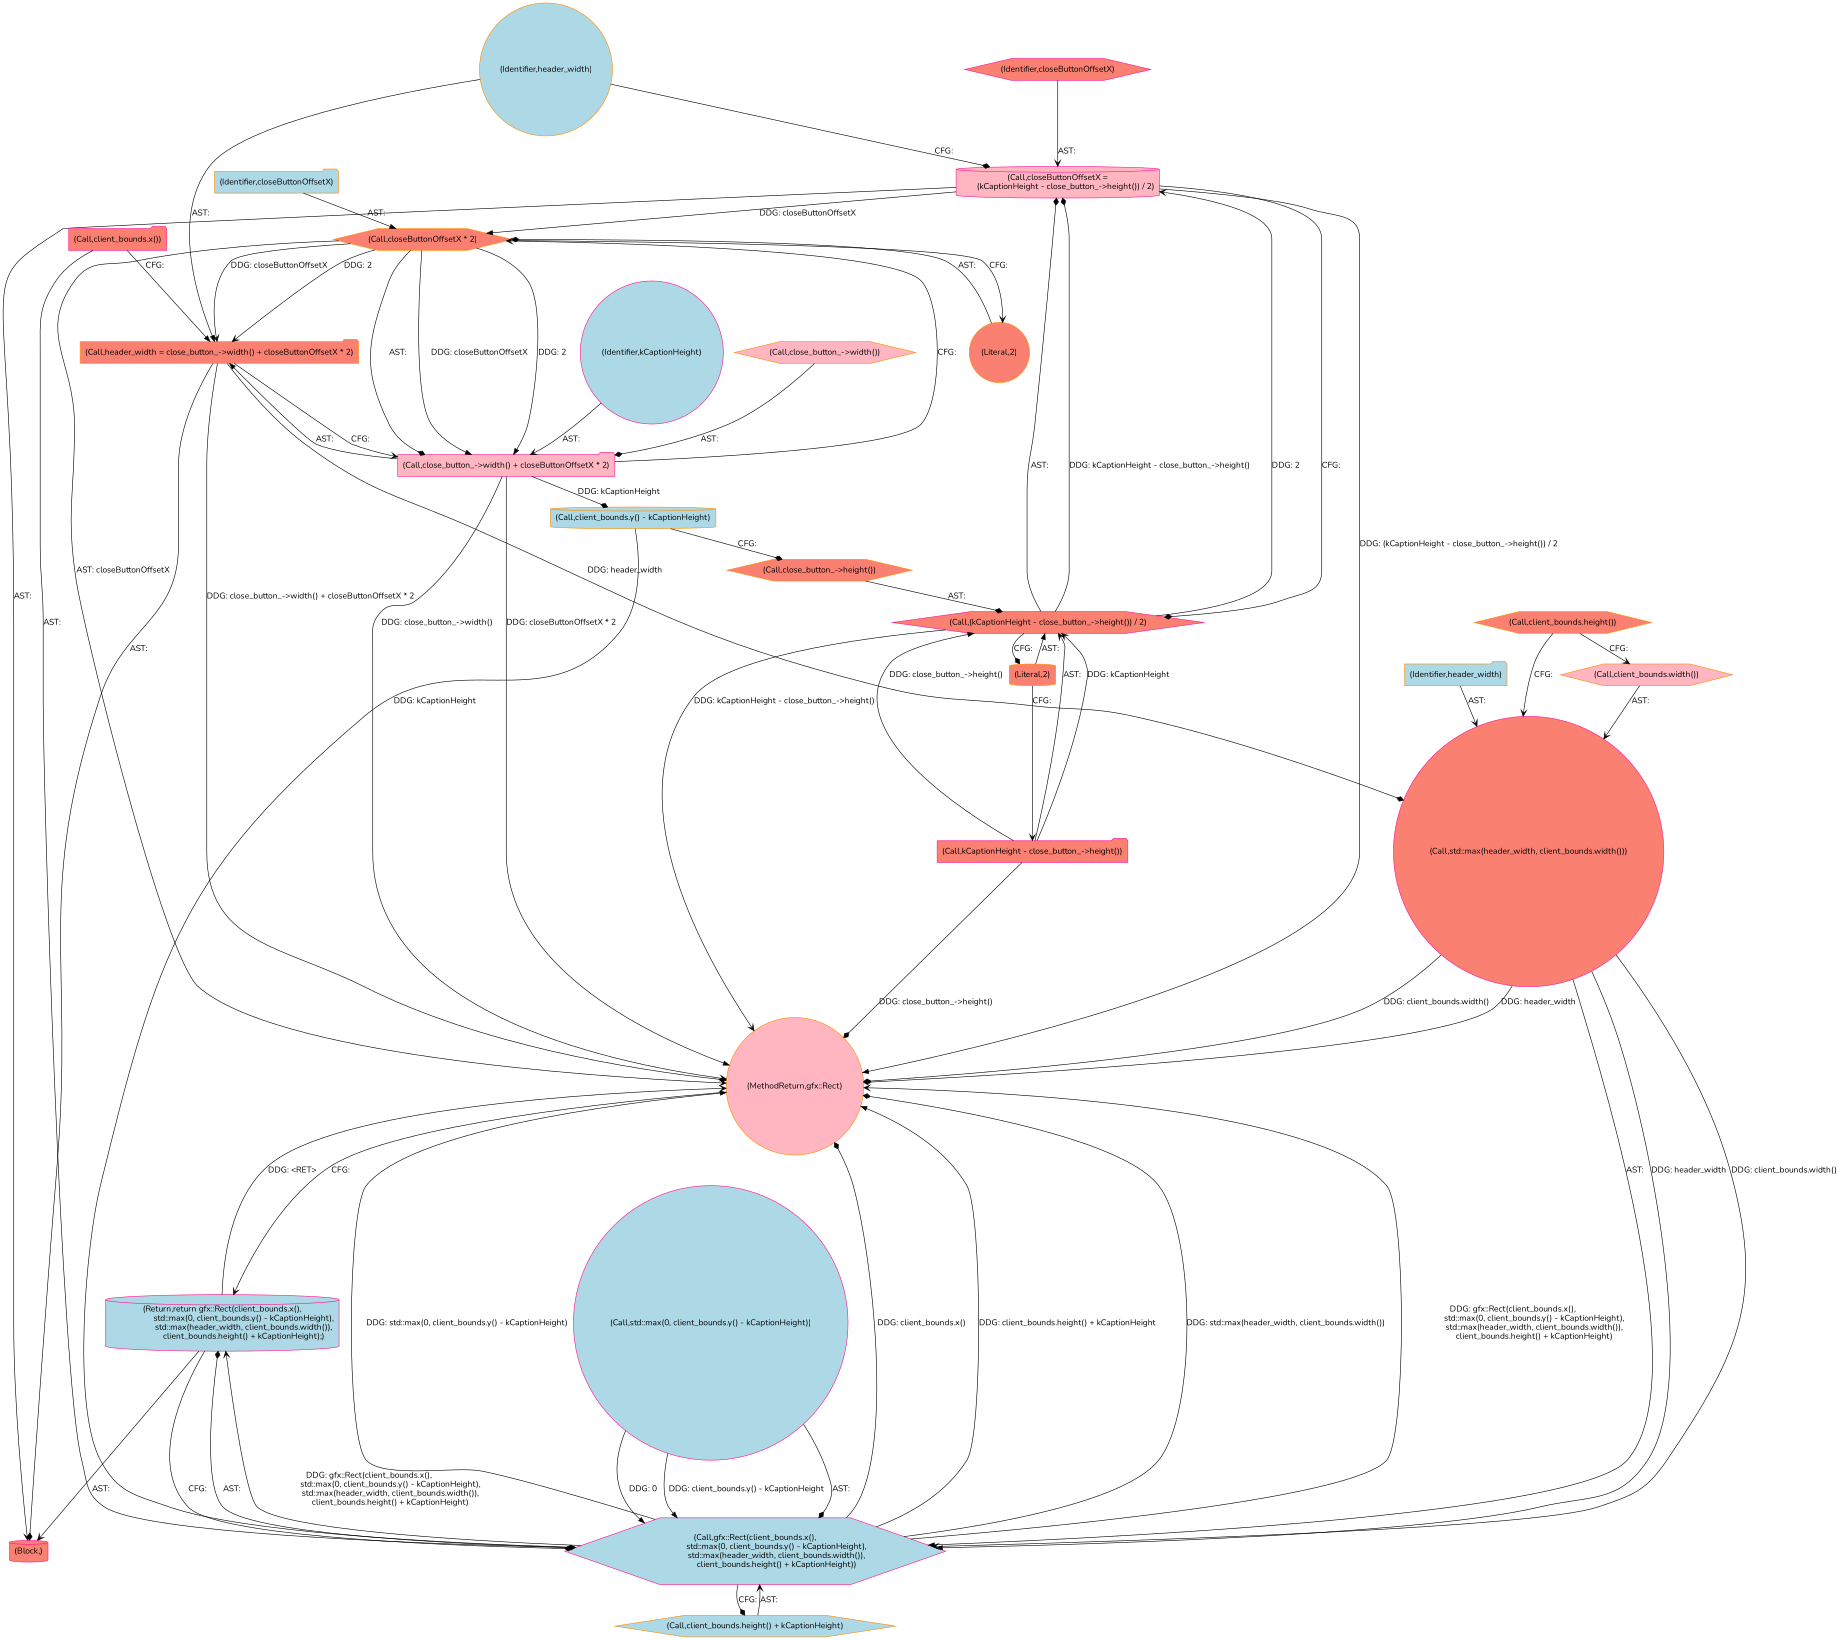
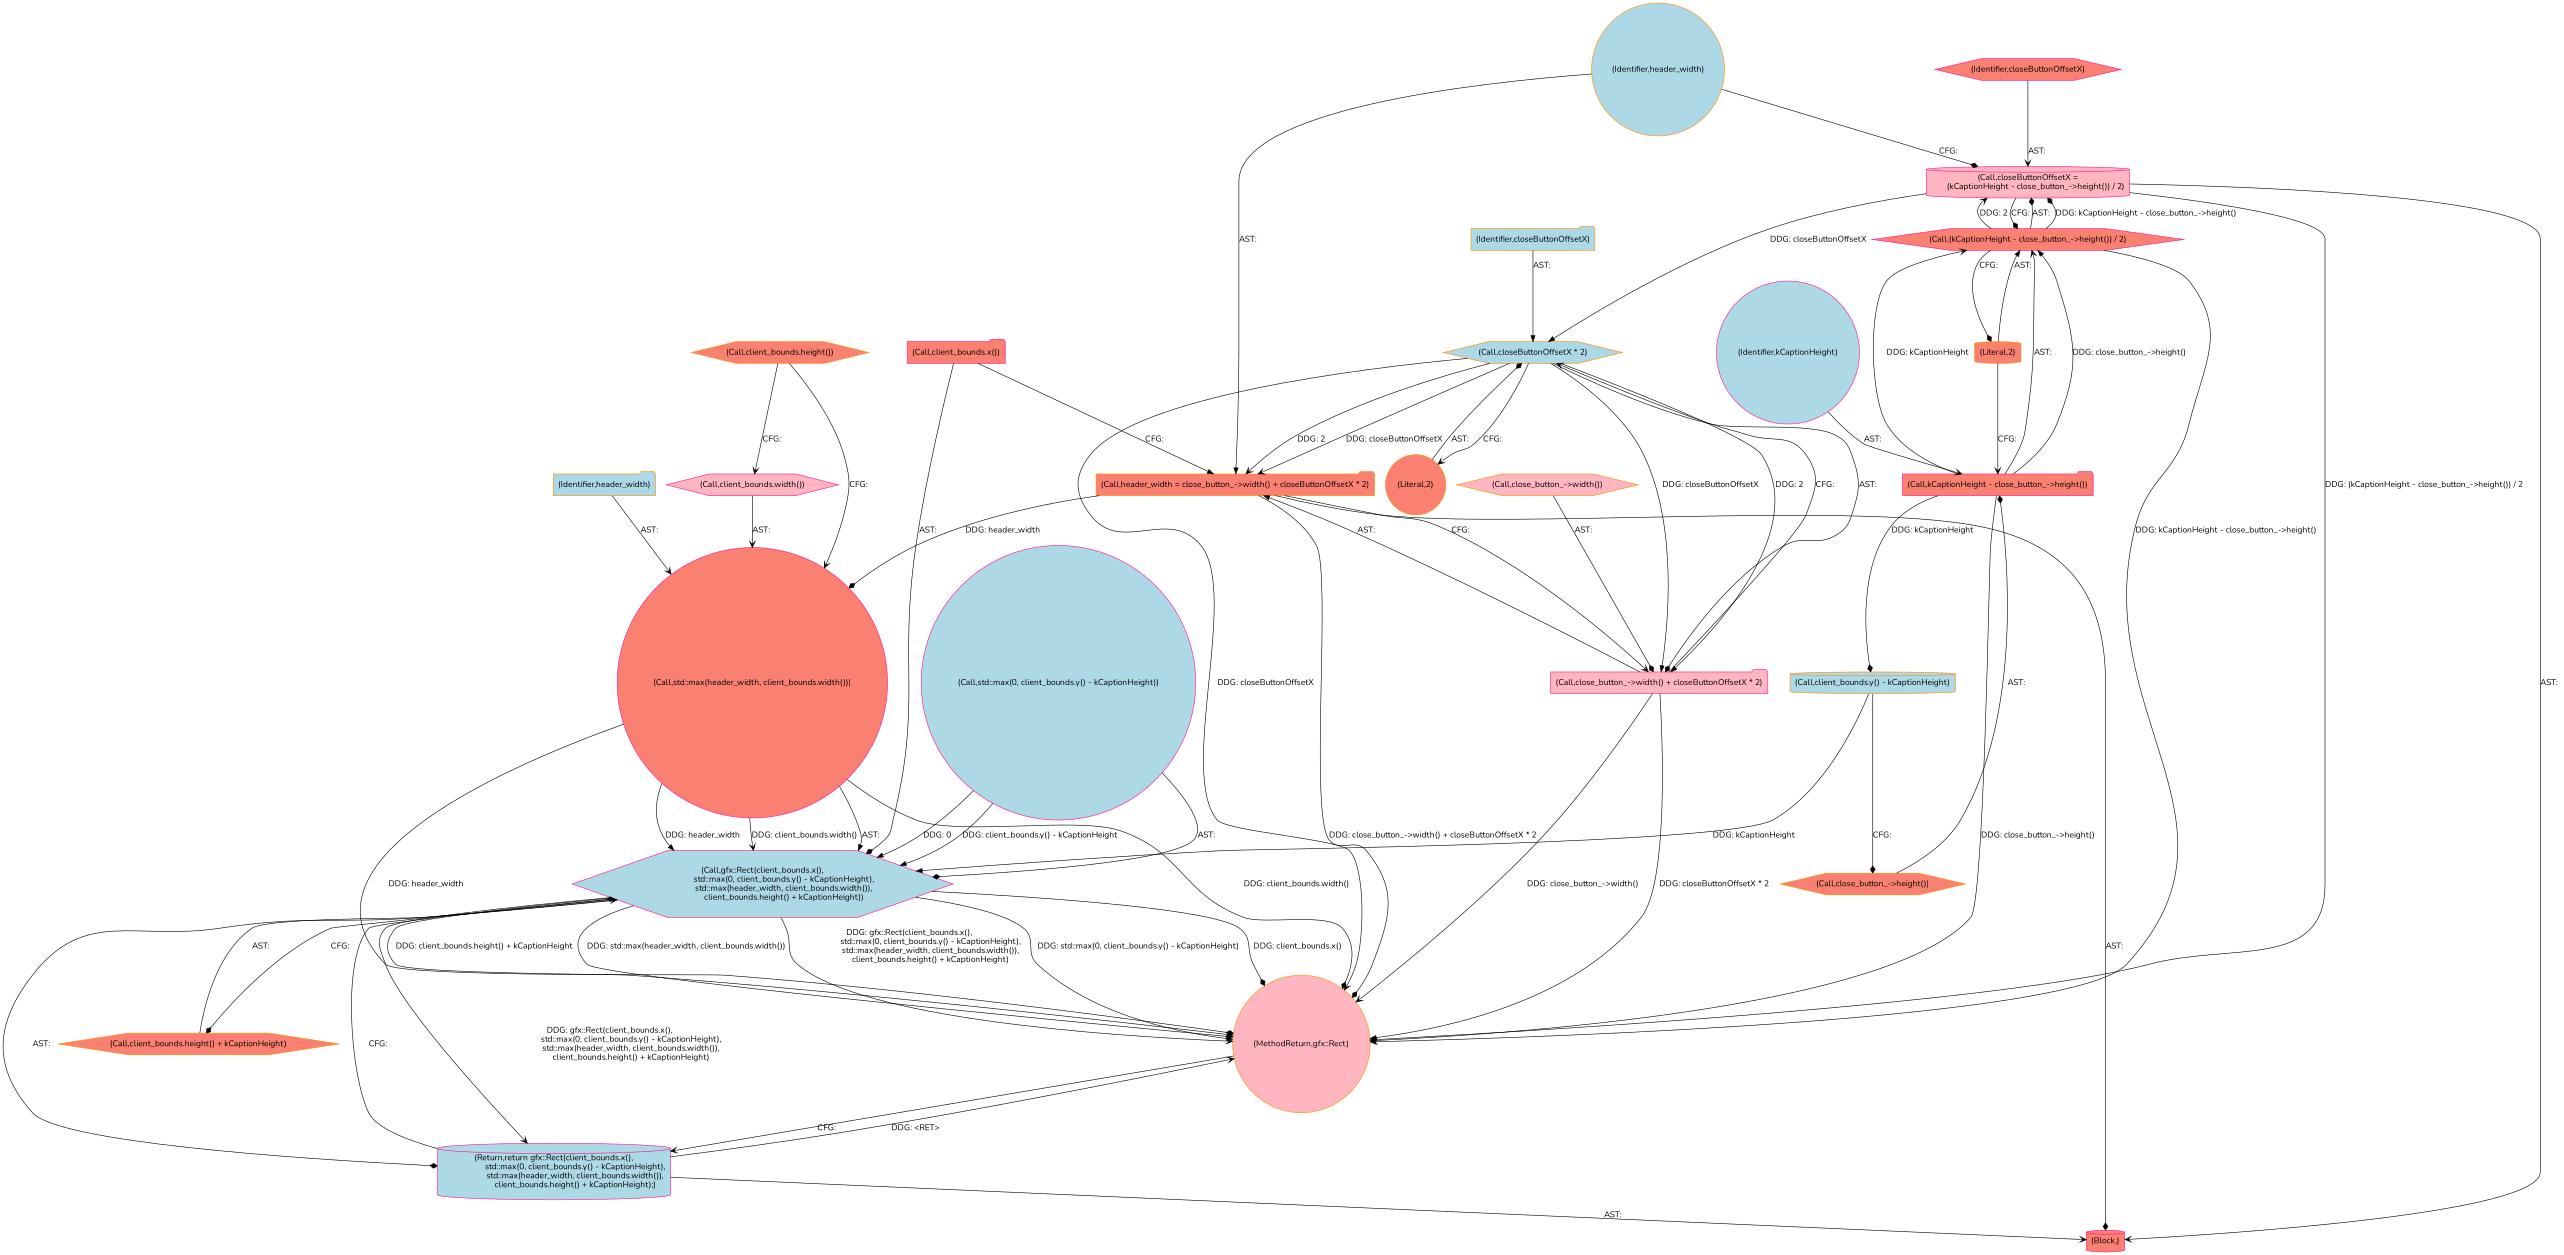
node "(Call,closeButtonOffsetX * 2)": fillcolor salmon -> lightblue
edge "(Identifier,kCaptionHeight)" -> "(Call,close_button_->width() + closeButtonOffsetX * 2)": now "(Identifier,kCaptionHeight)" -> "(Call,kCaptionHeight - close_button_->height())"
edge "(Call,close_button_->width() + closeButtonOffsetX * 2)" -> "(Call,client_bounds.y() - kCaptionHeight)": now "(Call,kCaptionHeight - close_button_->height())" -> "(Call,client_bounds.y() - kCaptionHeight)"
edge "(Call,closeButtonOffsetX * 2)" -> "(MethodReturn,gfx::Rect)": label "AST: closeButtonOffsetX" -> "DDG: closeButtonOffsetX"
edge "(Call,close_button_->height())" -> "(Call,(kCaptionHeight - close_button_->height()) / 2)": now "(Call,close_button_->height())" -> "(Call,kCaptionHeight - close_button_->height())"
node "(Call,client_bounds.width())": color darkorange -> deeppink
edge "(Call,kCaptionHeight - close_button_->height())" -> "(MethodReturn,gfx::Rect)": arrowhead diamond -> vee
node "(Call,client_bounds.height() + kCaptionHeight)": fillcolor lightblue -> salmon
